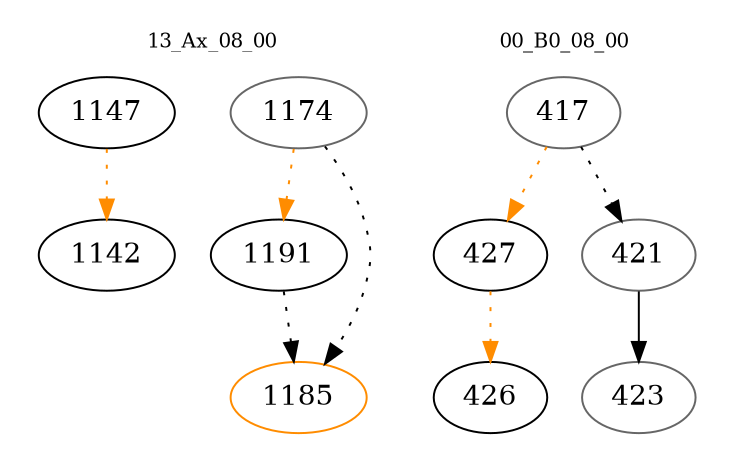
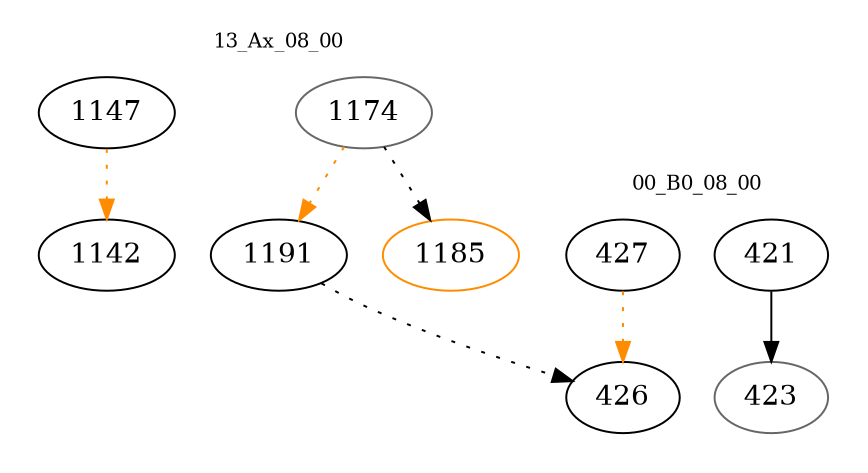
node "417": removed
node "421": color gray40 -> black
edge "1191" -> "1185": now "1191" -> "426"
